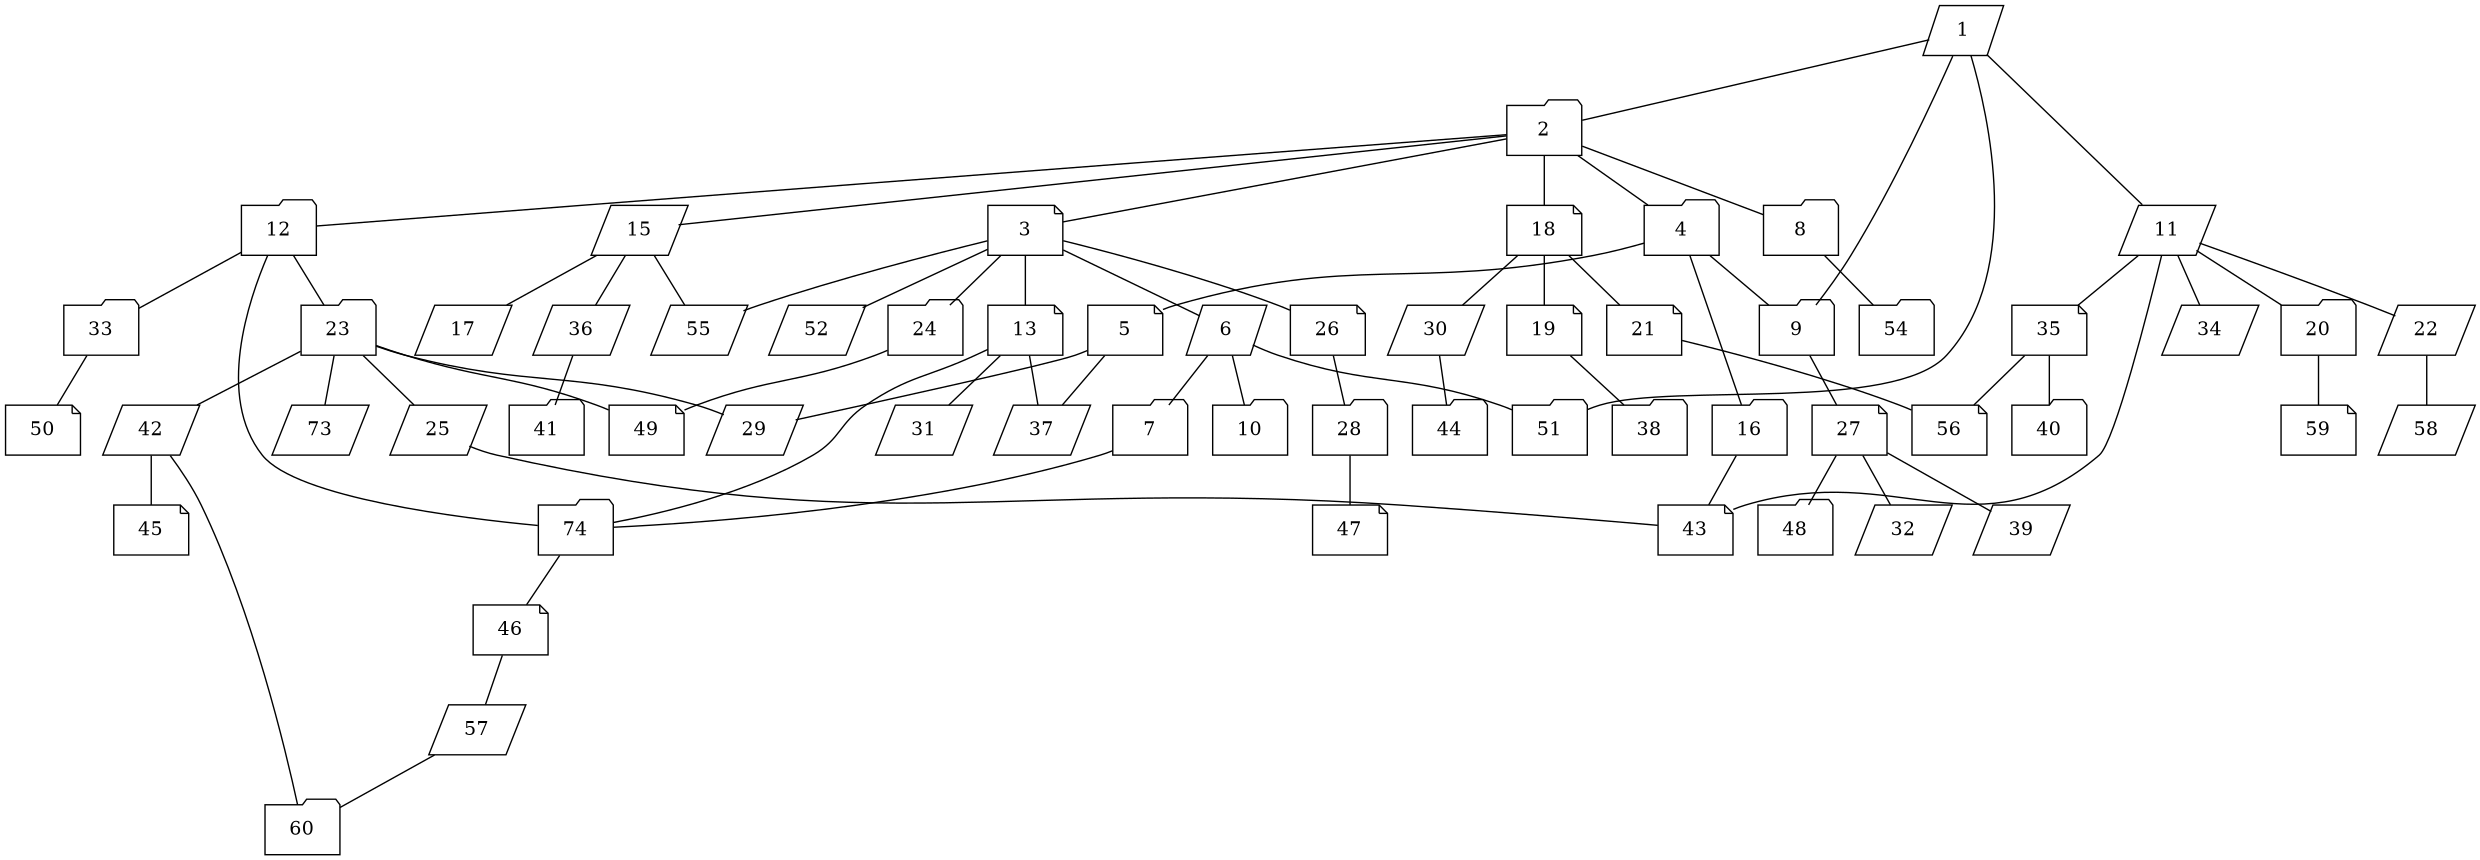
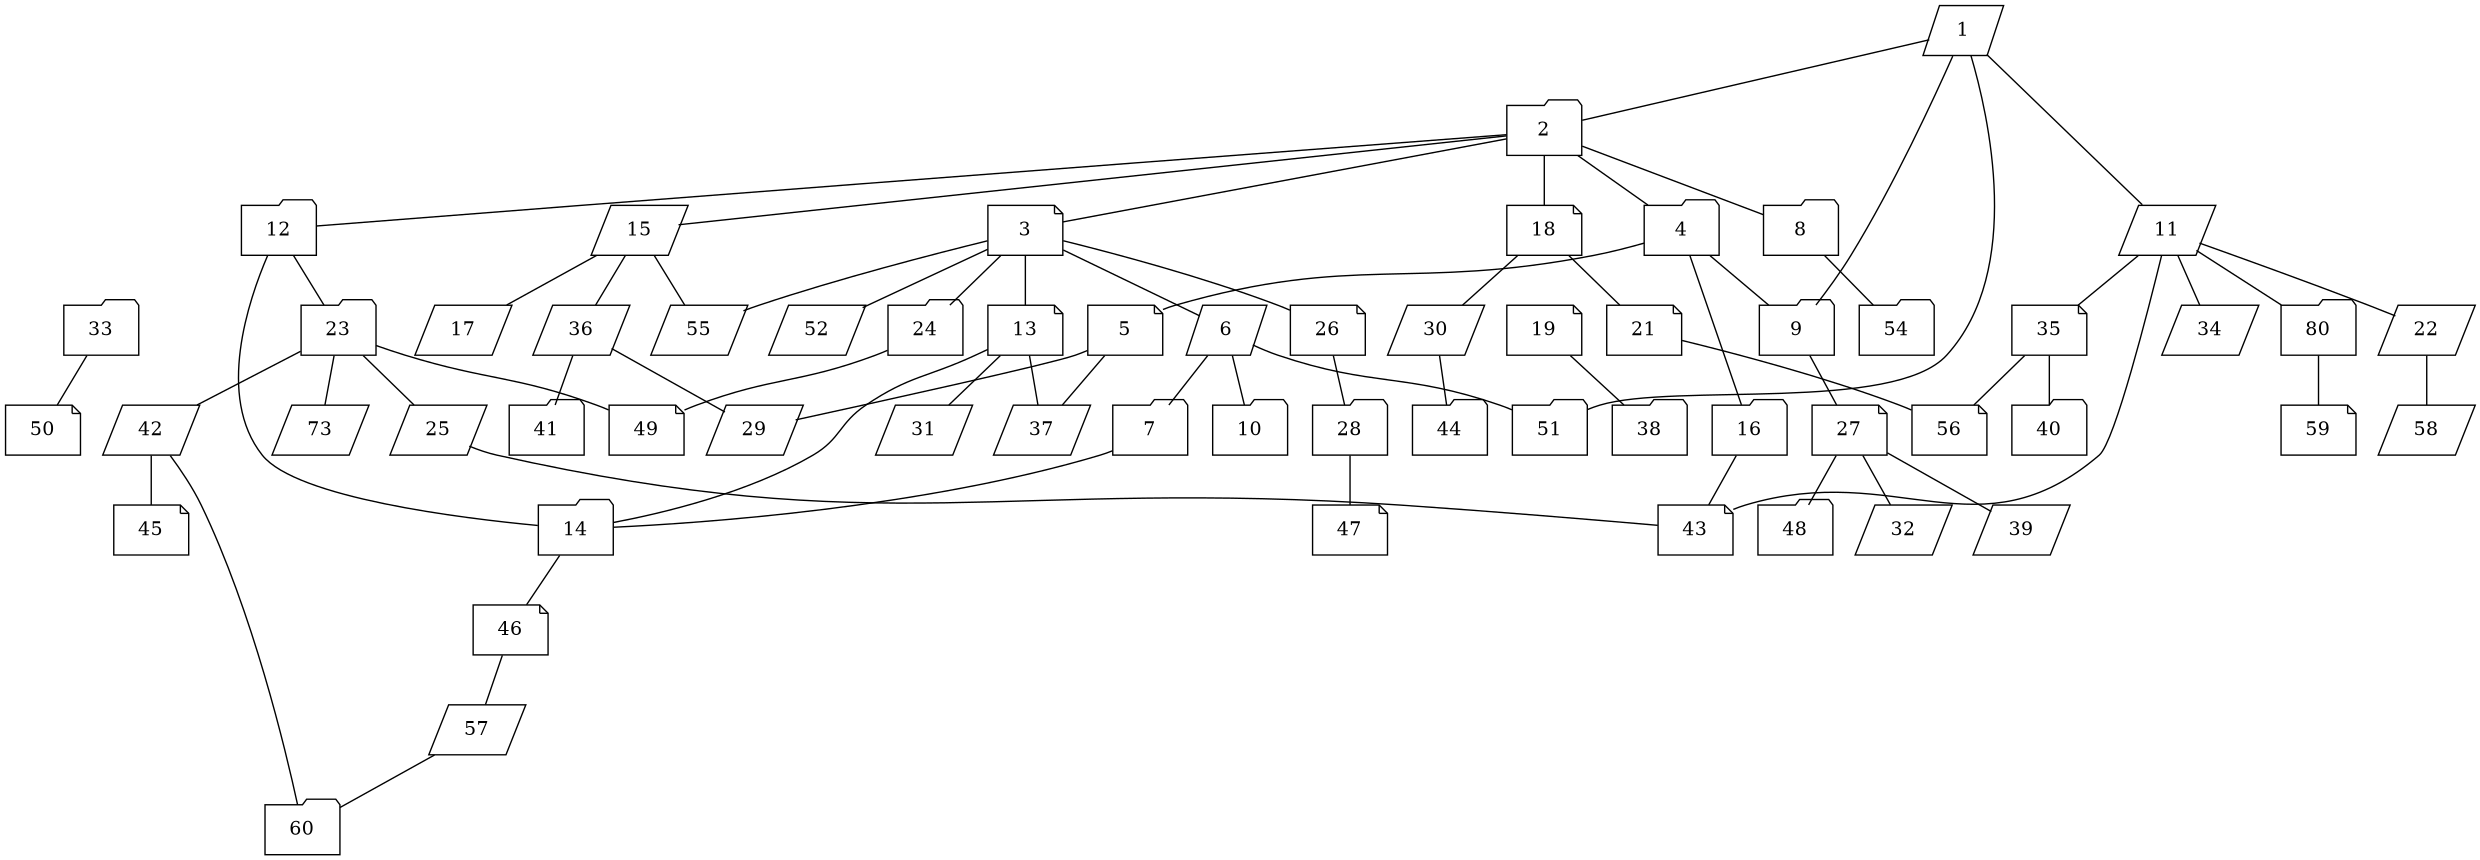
edge "12" -- "33": removed
edge "18" -- "19": removed
node "20": label "20" -> "80"
edge "23" -- "29": now "36" -- "29"
node "74": label "74" -> "14"
